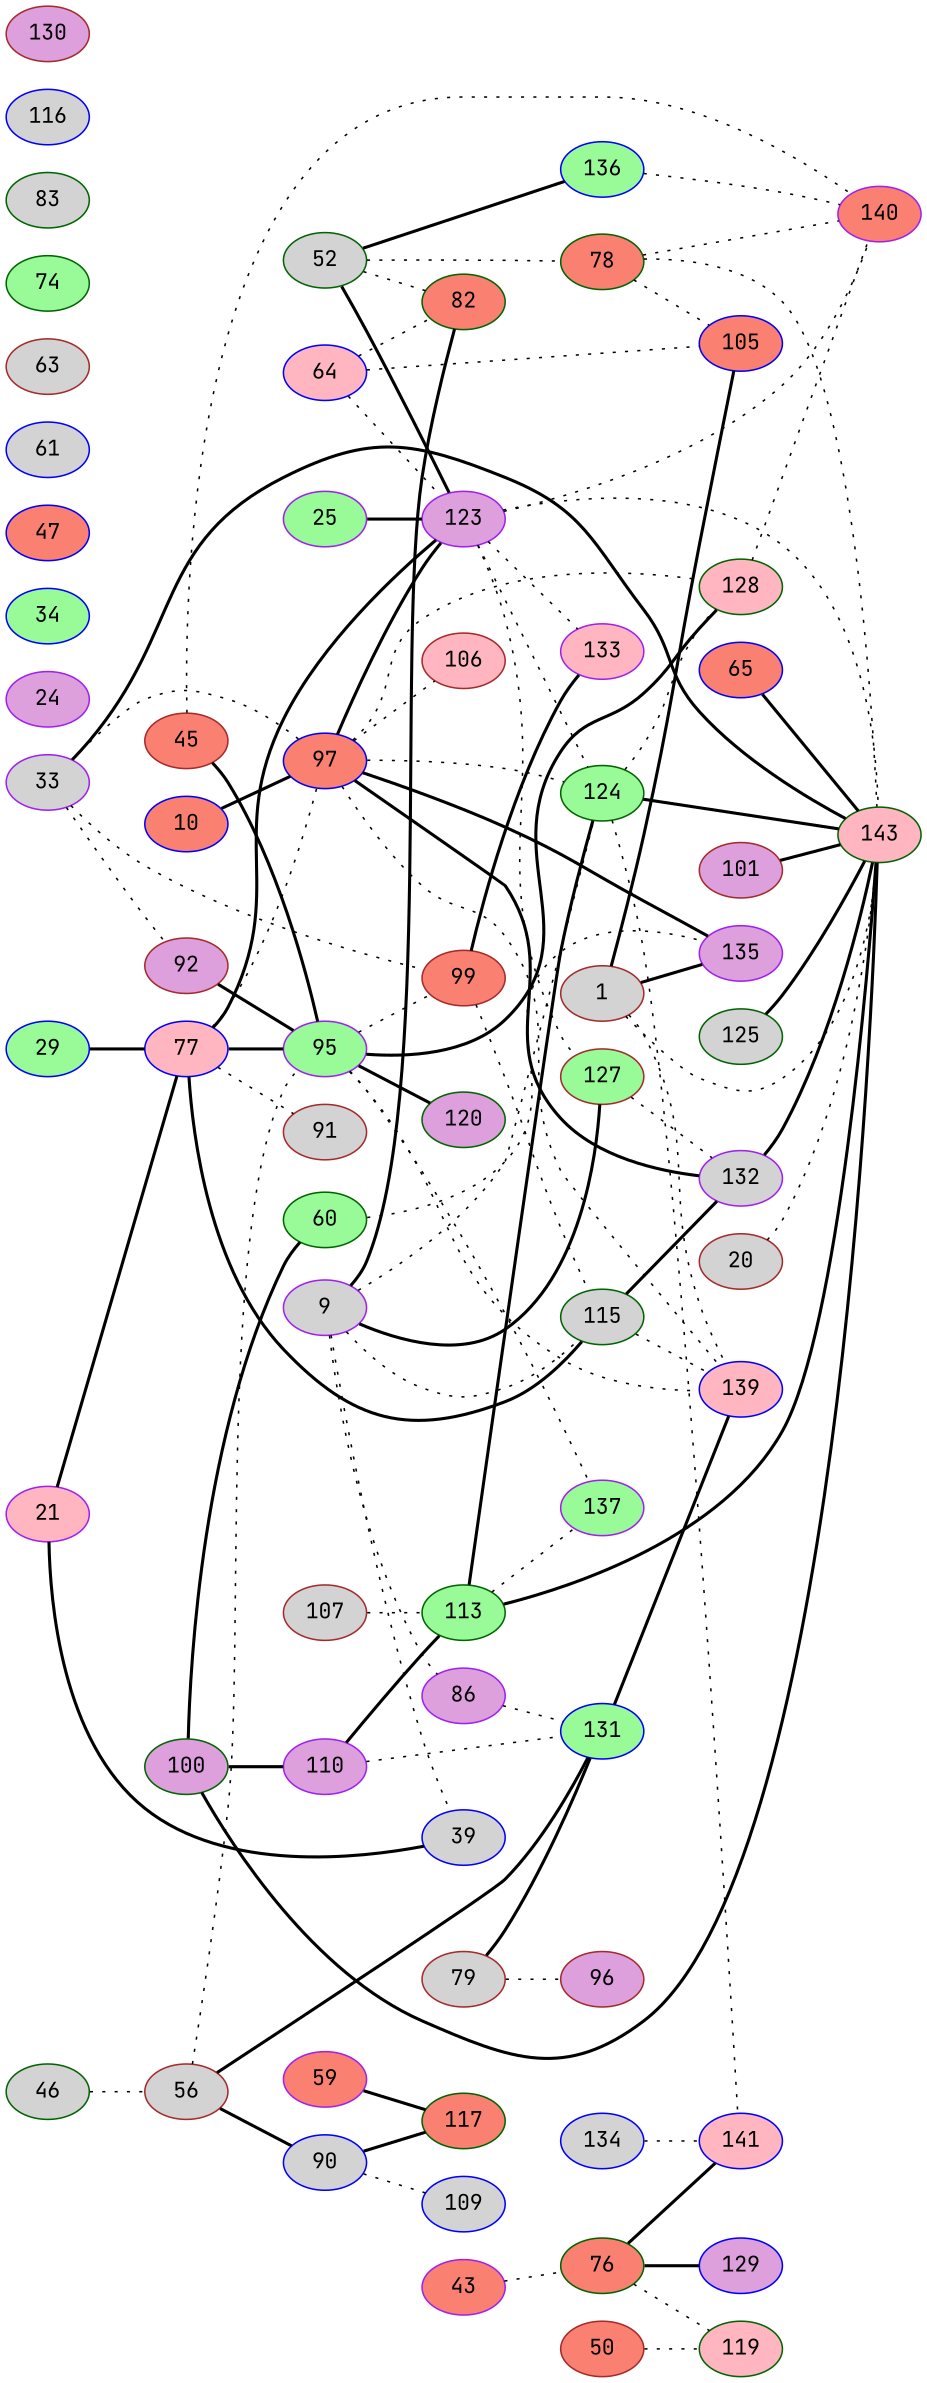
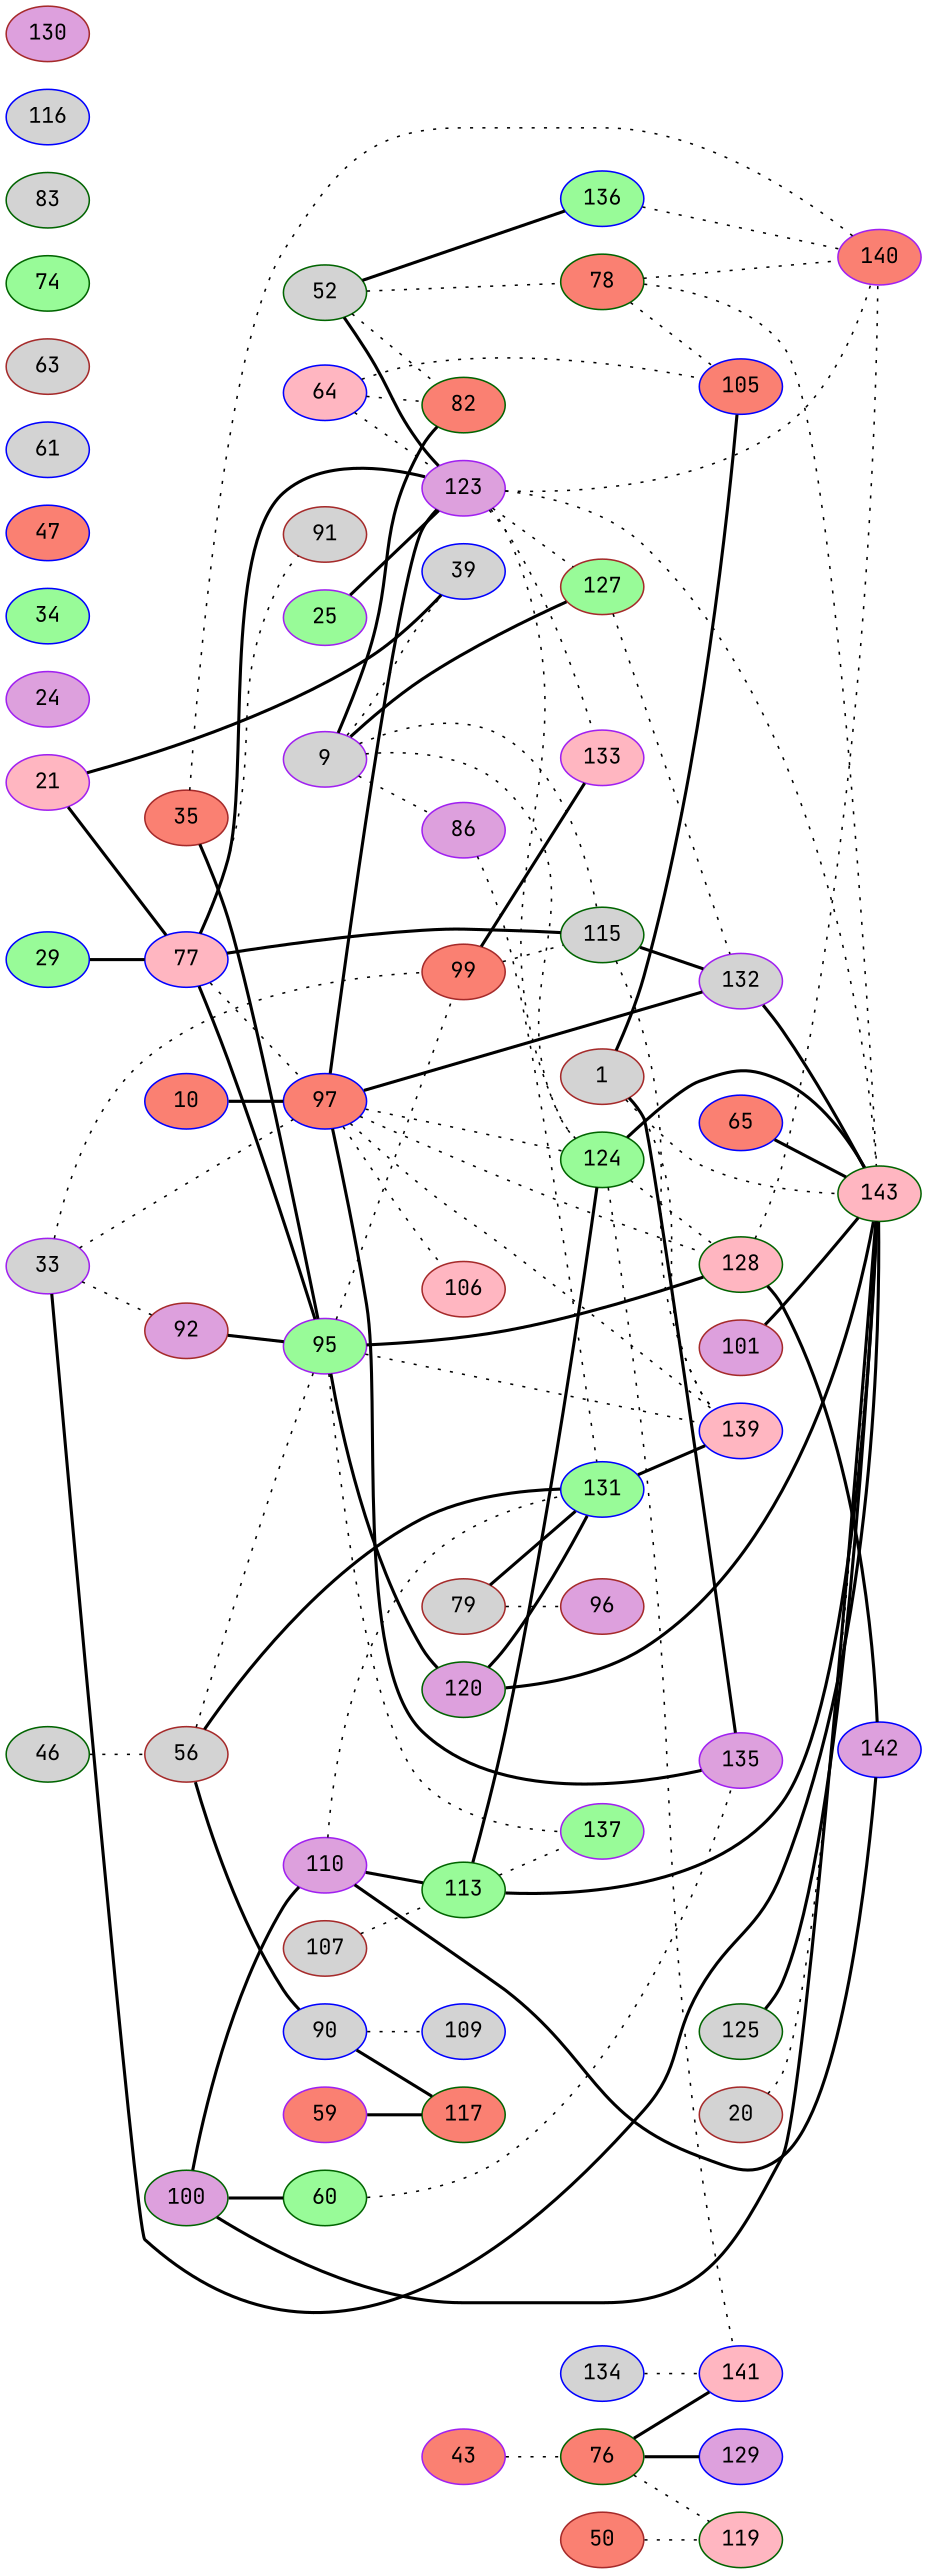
node "45": label "45" -> "35"
edge "143" -- "120": added
edge "131" -- "120": added
node "142": added
